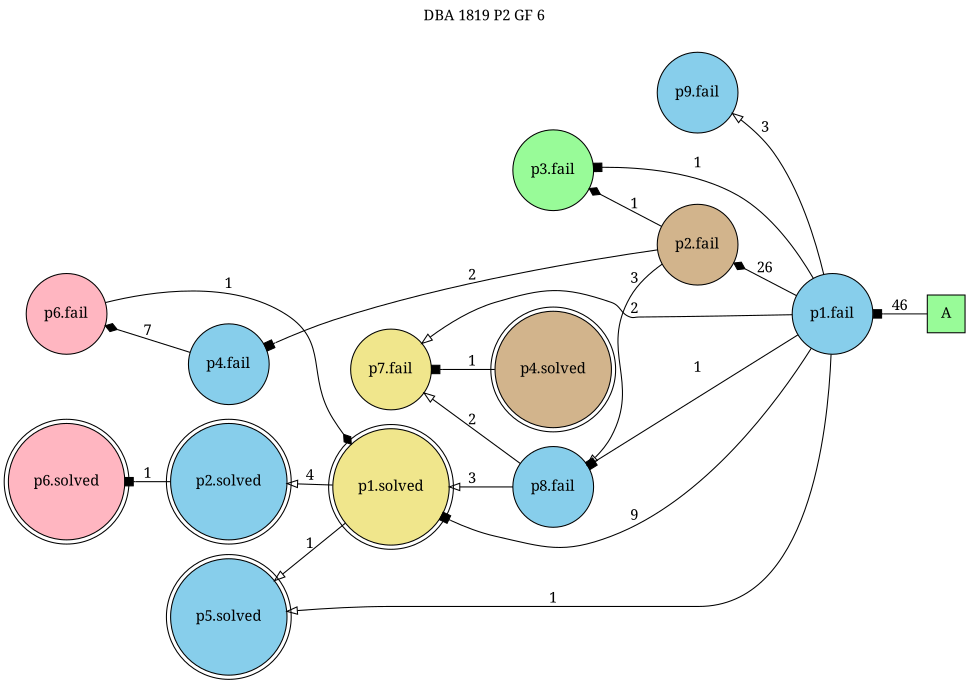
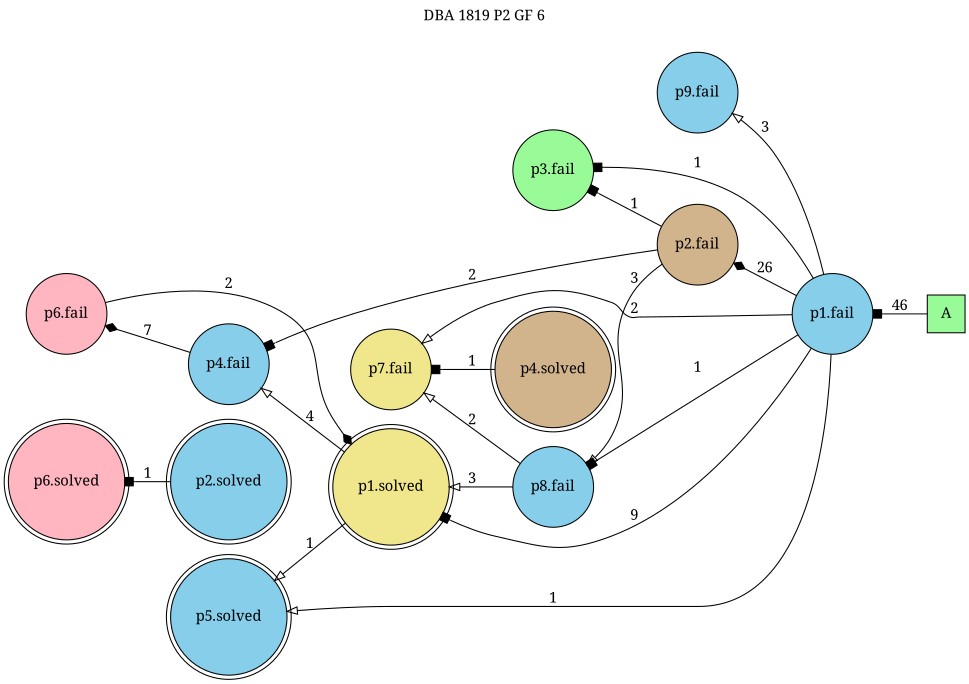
edge "p2.fail" -> "p3.fail": arrowhead diamond -> box
edge "p6.fail" -> "p1.solved": label "1" -> "2"
edge "p1.solved" -> "p2.solved": now "p1.solved" -> "p4.fail"
